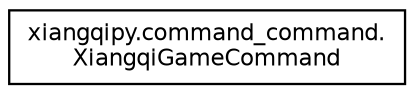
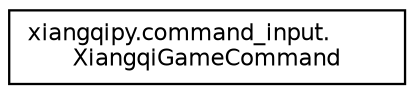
node "xiangqipy.command_command. XiangqiGameCommand": label "xiangqipy.command_command. XiangqiGameCommand" -> "xiangqipy.command_input. XiangqiGameCommand"
